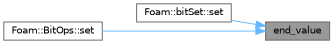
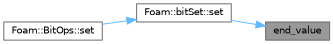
edge "Foam::BitOps::set" -> "end_value": now "Foam::BitOps::set" -> "Foam::bitSet::set"
